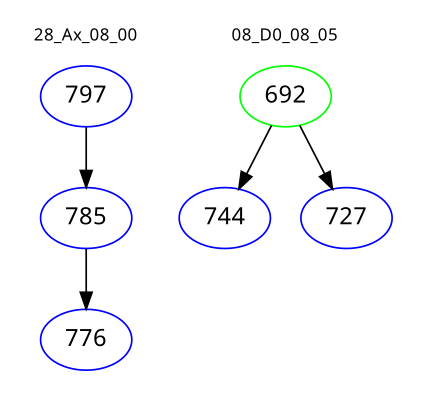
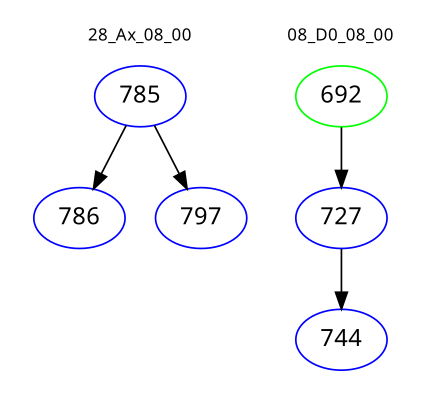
cluster "08_D0_08_05": label "08_D0_08_05" -> "08_D0_08_00"
edge "797" -> "785": reversed
edge "692" -> "744": now "727" -> "744"
node "776": label "776" -> "786"
